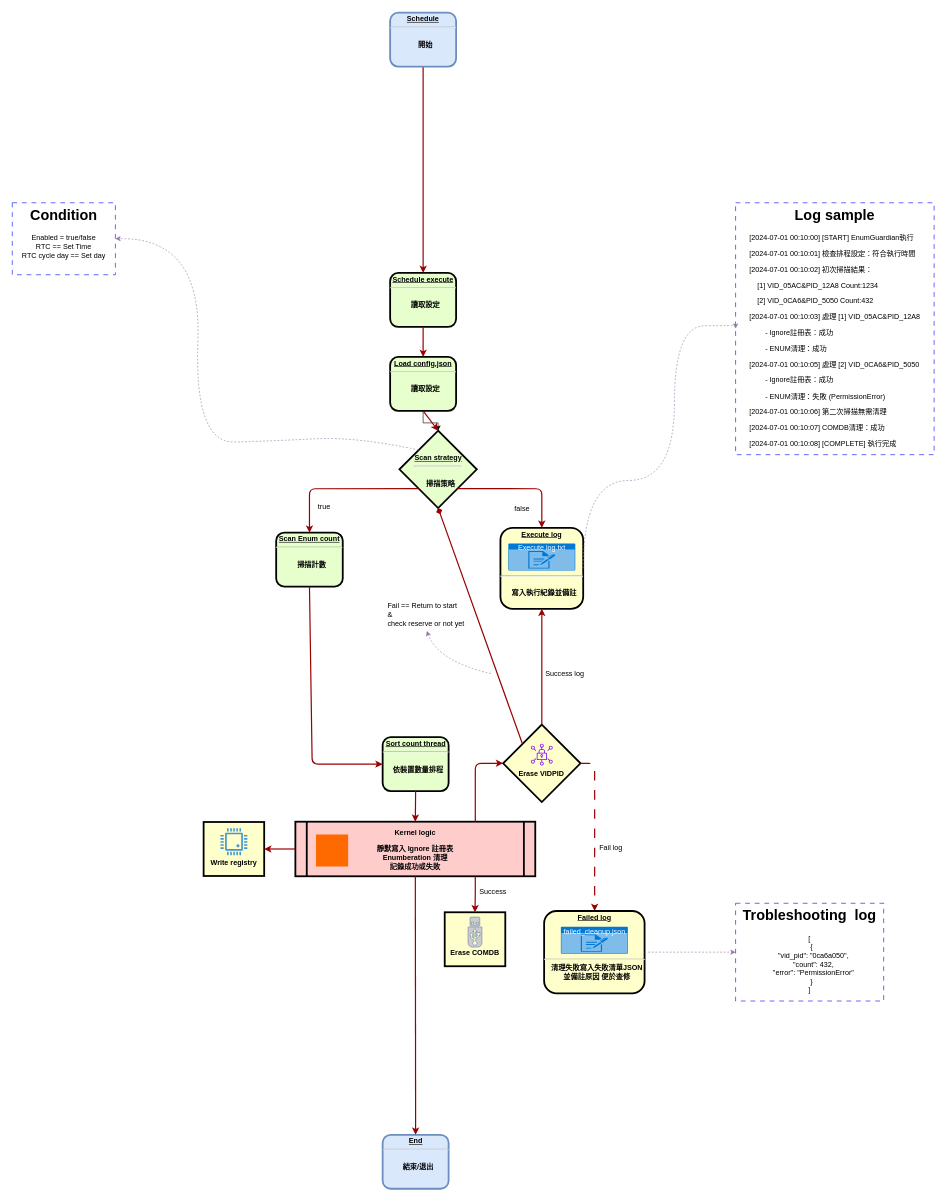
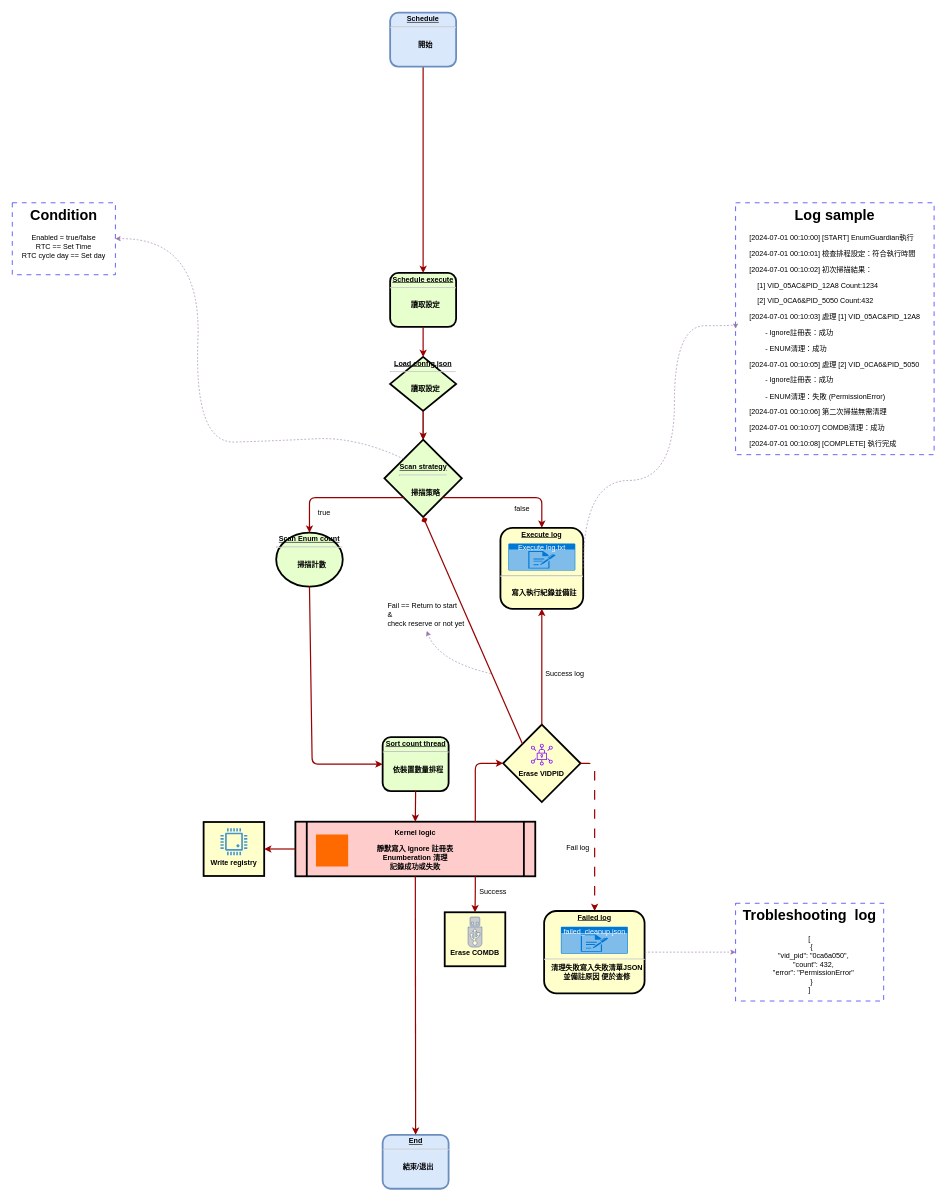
node "Load config.json 讀取設定": shape rounded rectangle -> diamond
node "Scan strategy 掃描策略": moved (438, 469) -> (423, 478)
node "true": moved (324, 506) -> (324, 512)
node "Scan Enum count 掃描計數": shape rounded rectangle -> ellipse
node "Fail log": moved (612, 847) -> (579, 847)
